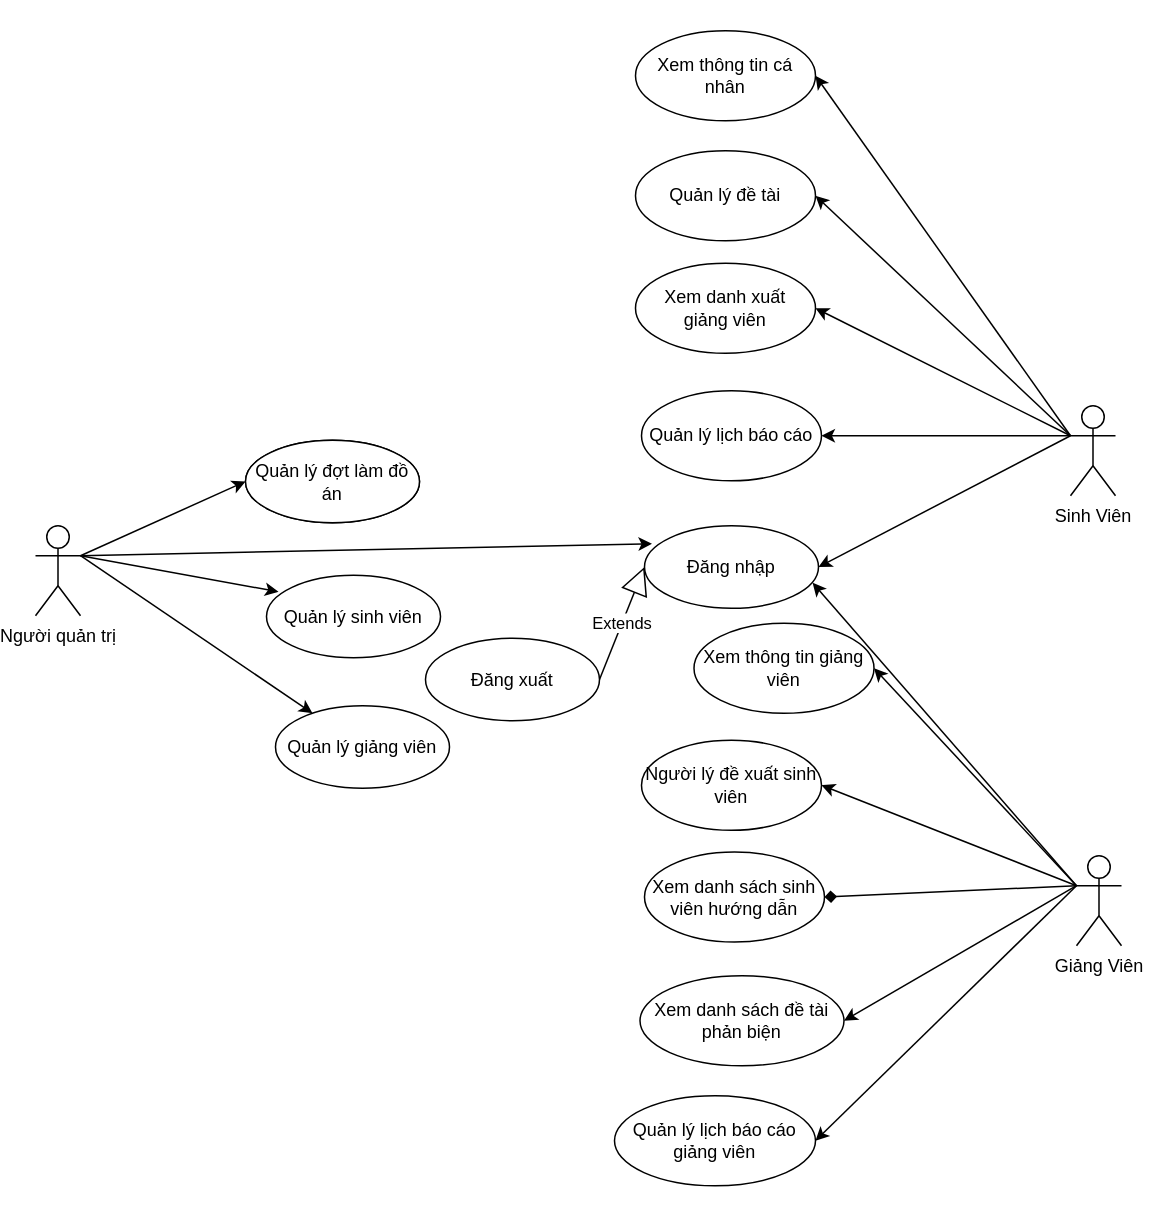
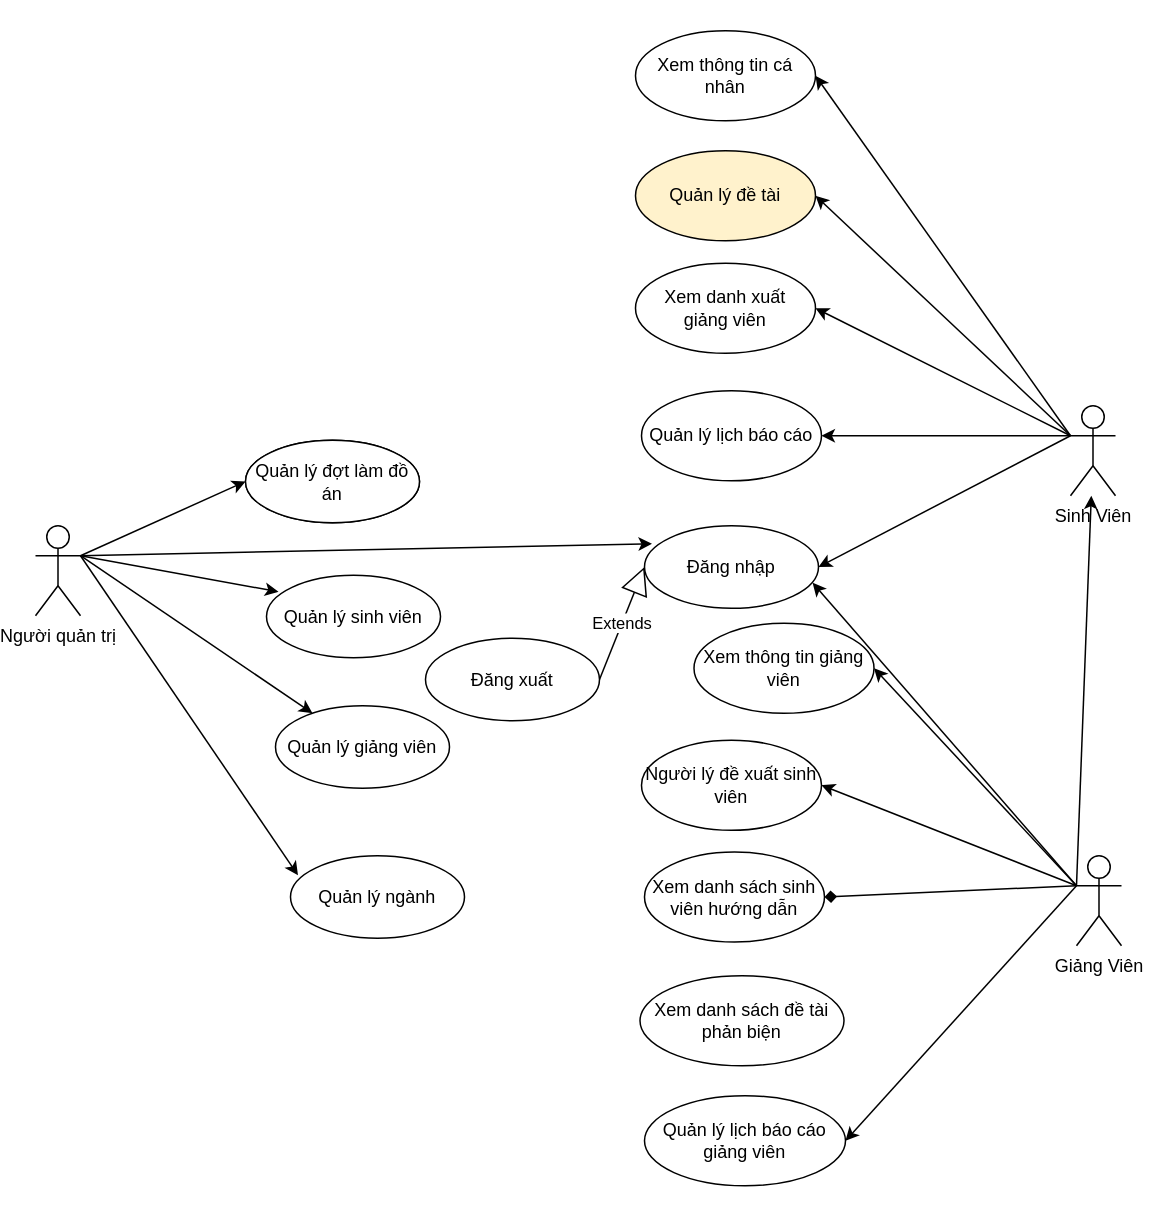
node "Quản lý đề tài": fillcolor #ffffff -> #fff2cc
edge "Người quản trị" -> "Quản lý ngành": added
node "Quản lý ngành": added
edge "Giảng Viên" -> "Xem danh sách đề tài phản biện": now "Giảng Viên" -> "Sinh Viên"
node "Quản lý lịch báo cáo giảng viên": moved (715, 1141) -> (745, 1141)
